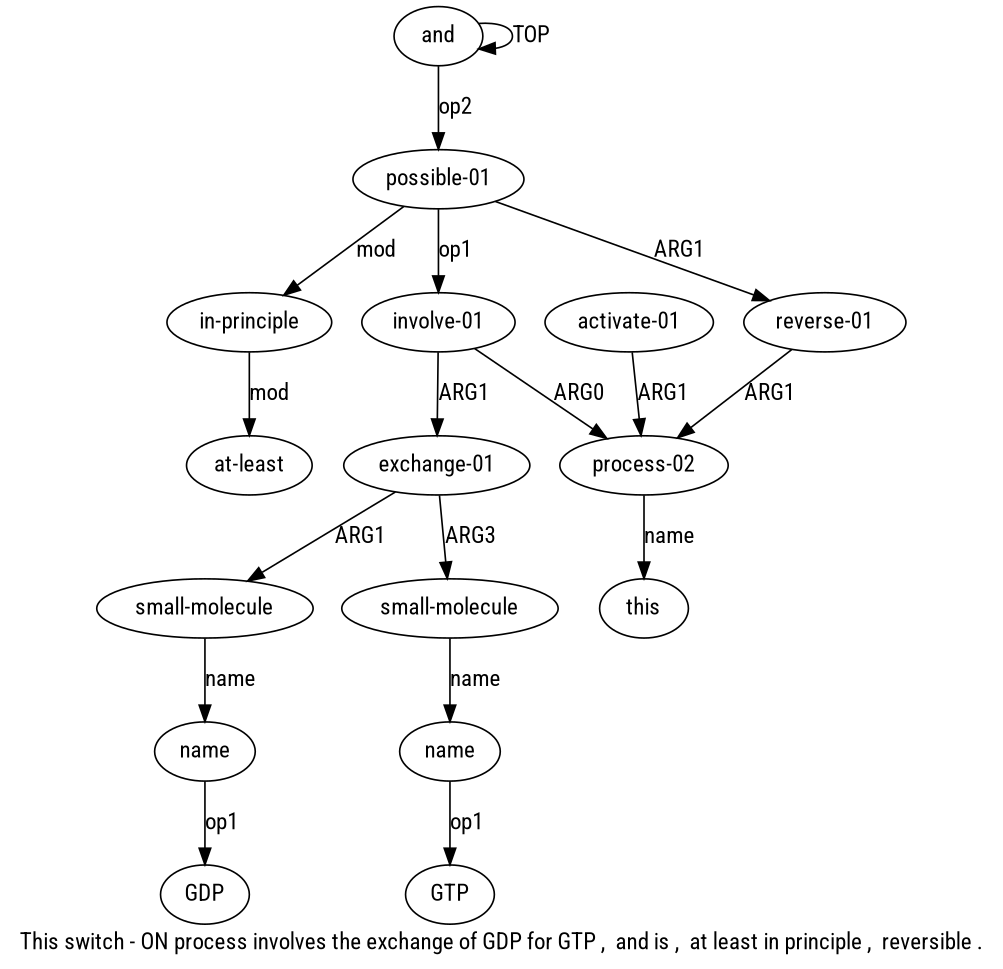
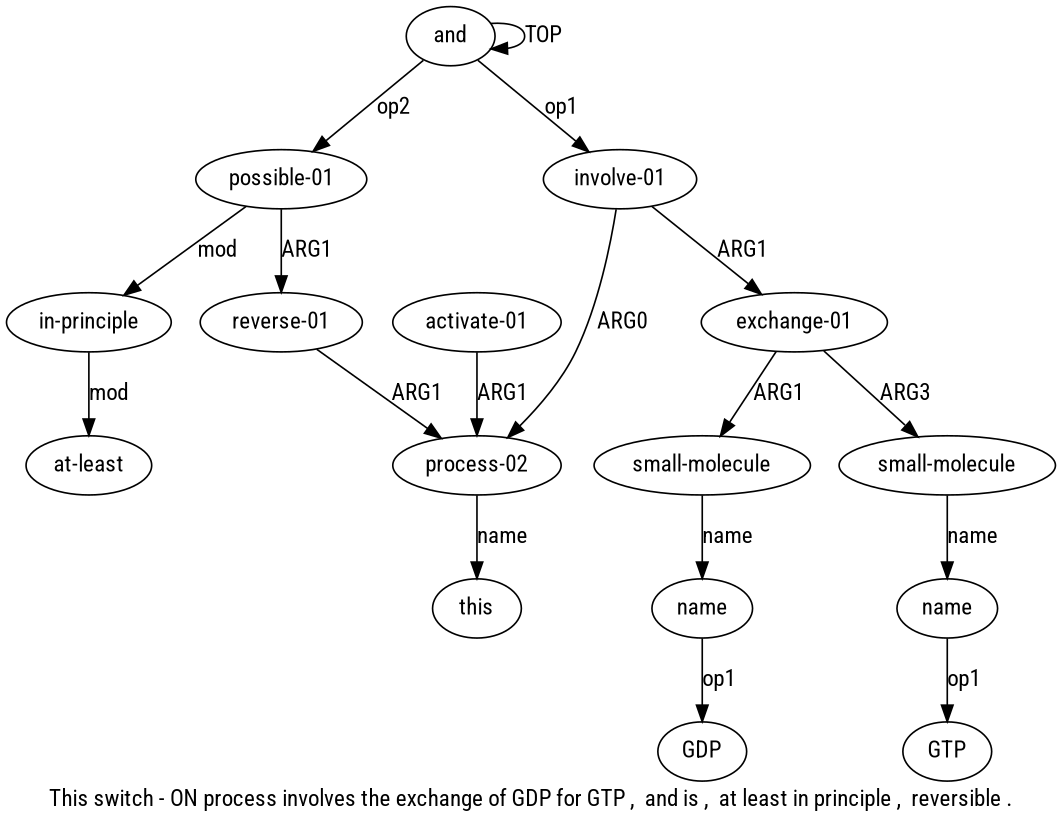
edge "possible-01" -> "involve-01": now "and" -> "involve-01"
